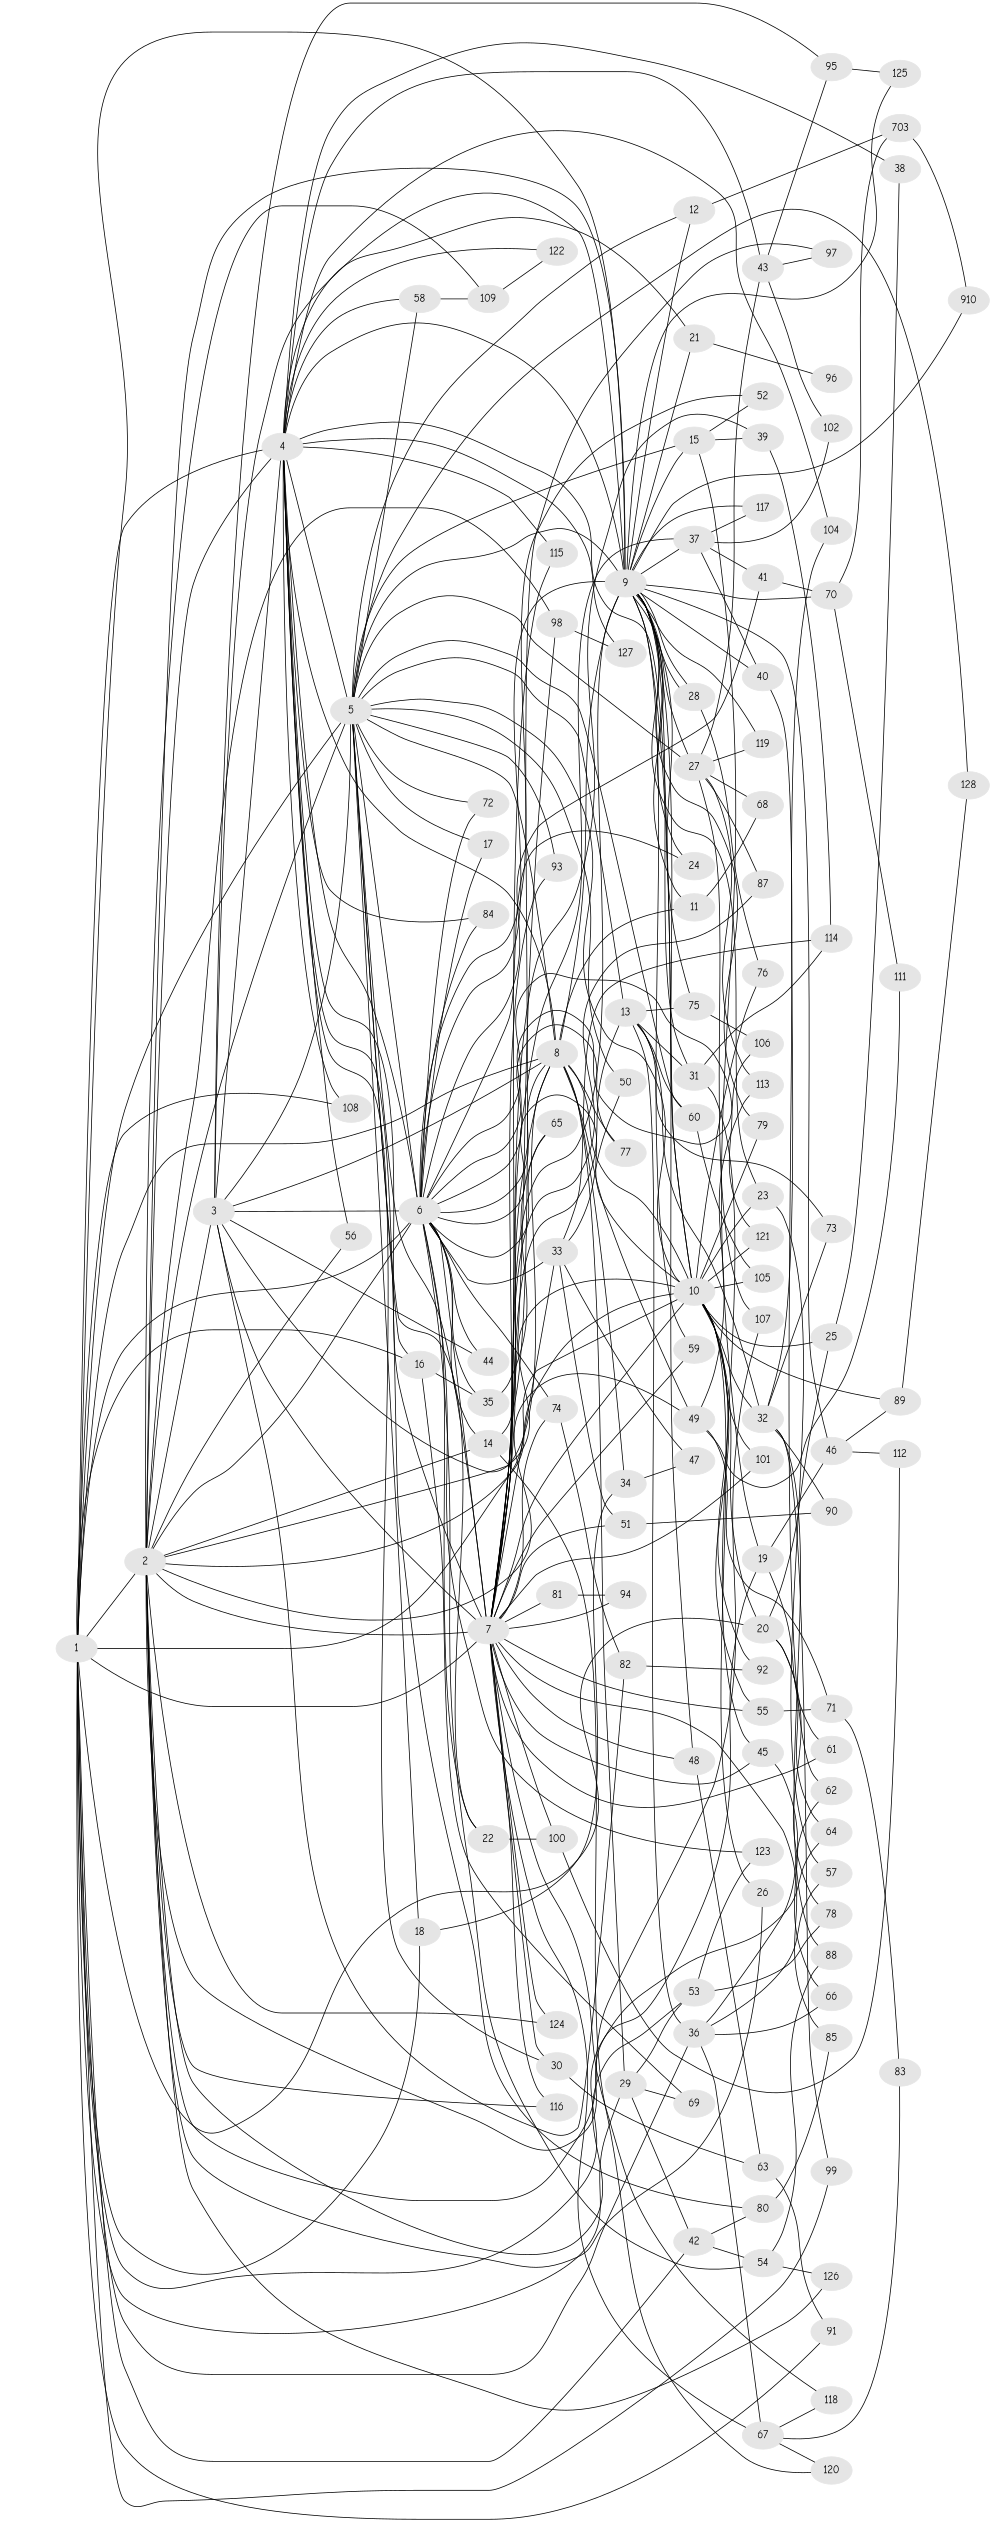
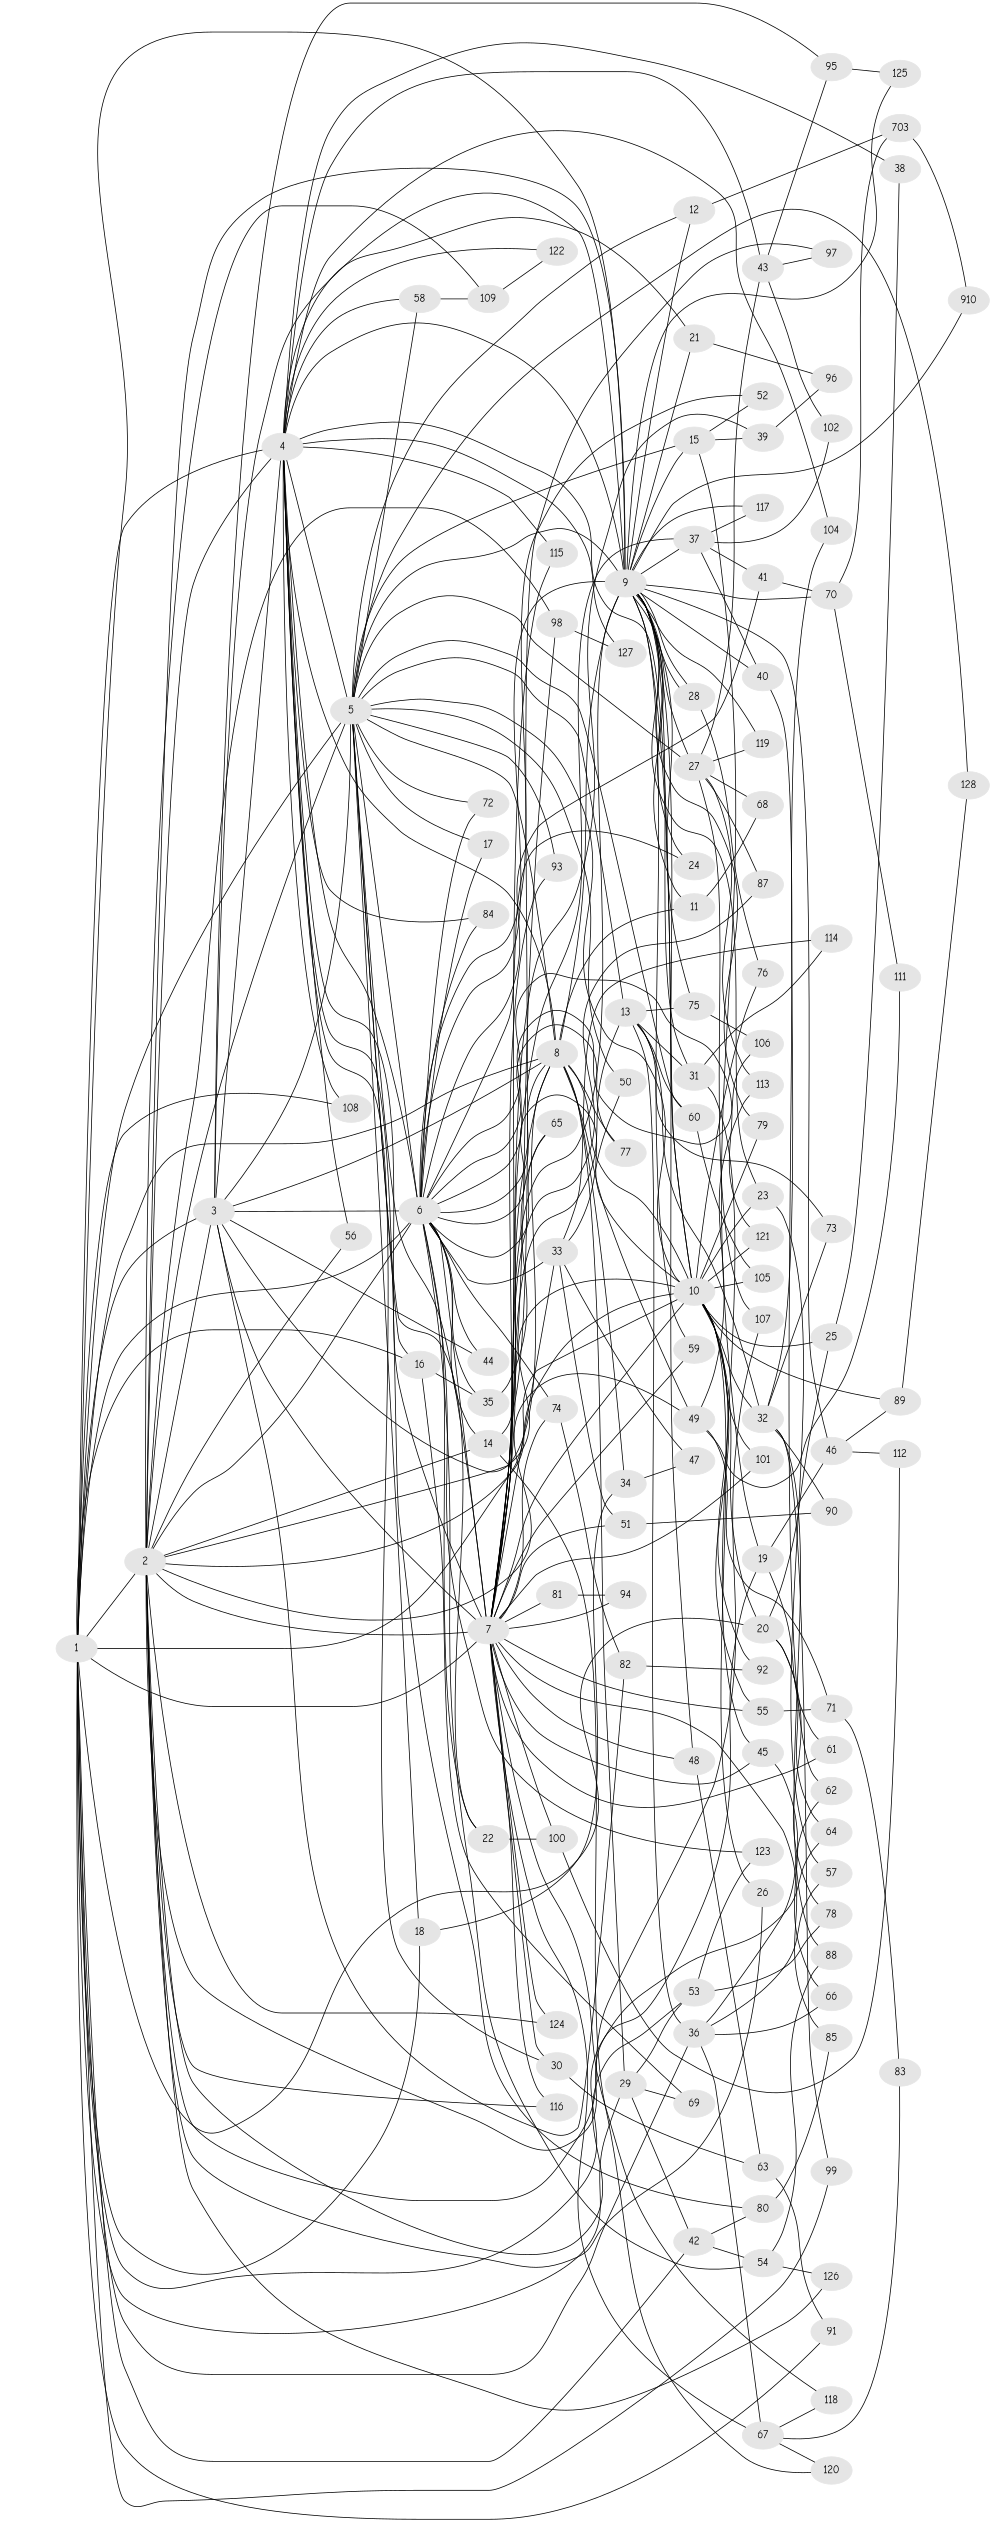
edge "39" -- "114": now "39" -- "96"
edge "3" -- "1": added
